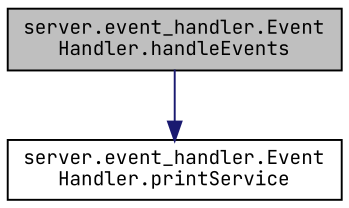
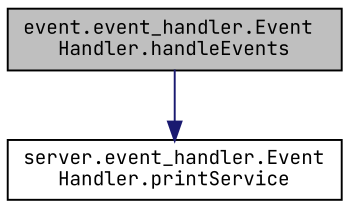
node "server.event_handler.Event Handler.handleEvents": label "server.event_handler.Event Handler.handleEvents" -> "event.event_handler.Event Handler.handleEvents"
